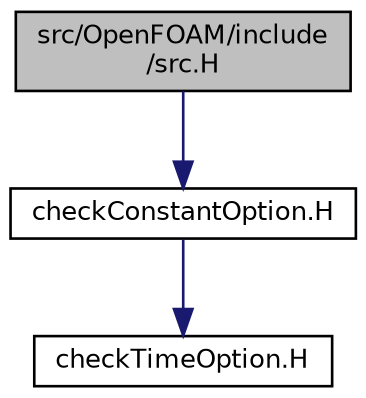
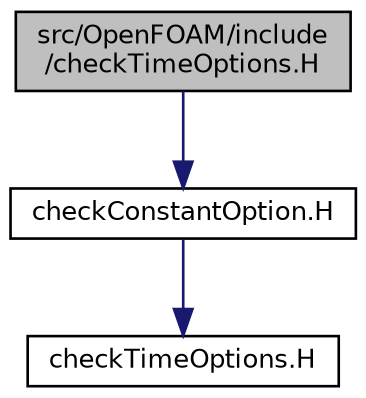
node "src/OpenFOAM/include /src.H": label "src/OpenFOAM/include /src.H" -> "src/OpenFOAM/include /checkTimeOptions.H"
node "checkTimeOption.H": label "checkTimeOption.H" -> "checkTimeOptions.H"
